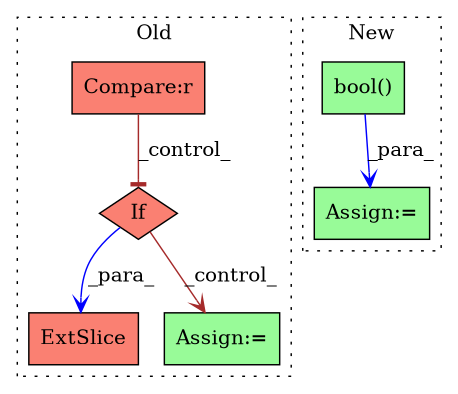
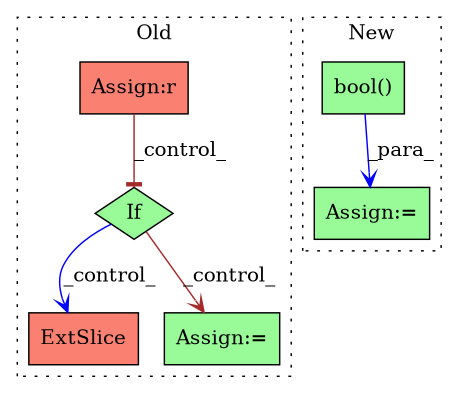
node "Compare:r": label "Compare:r" -> "Assign:r"
node "If": fillcolor salmon -> palegreen
edge "If" -> "ExtSlice": label "_para_" -> "_control_"
